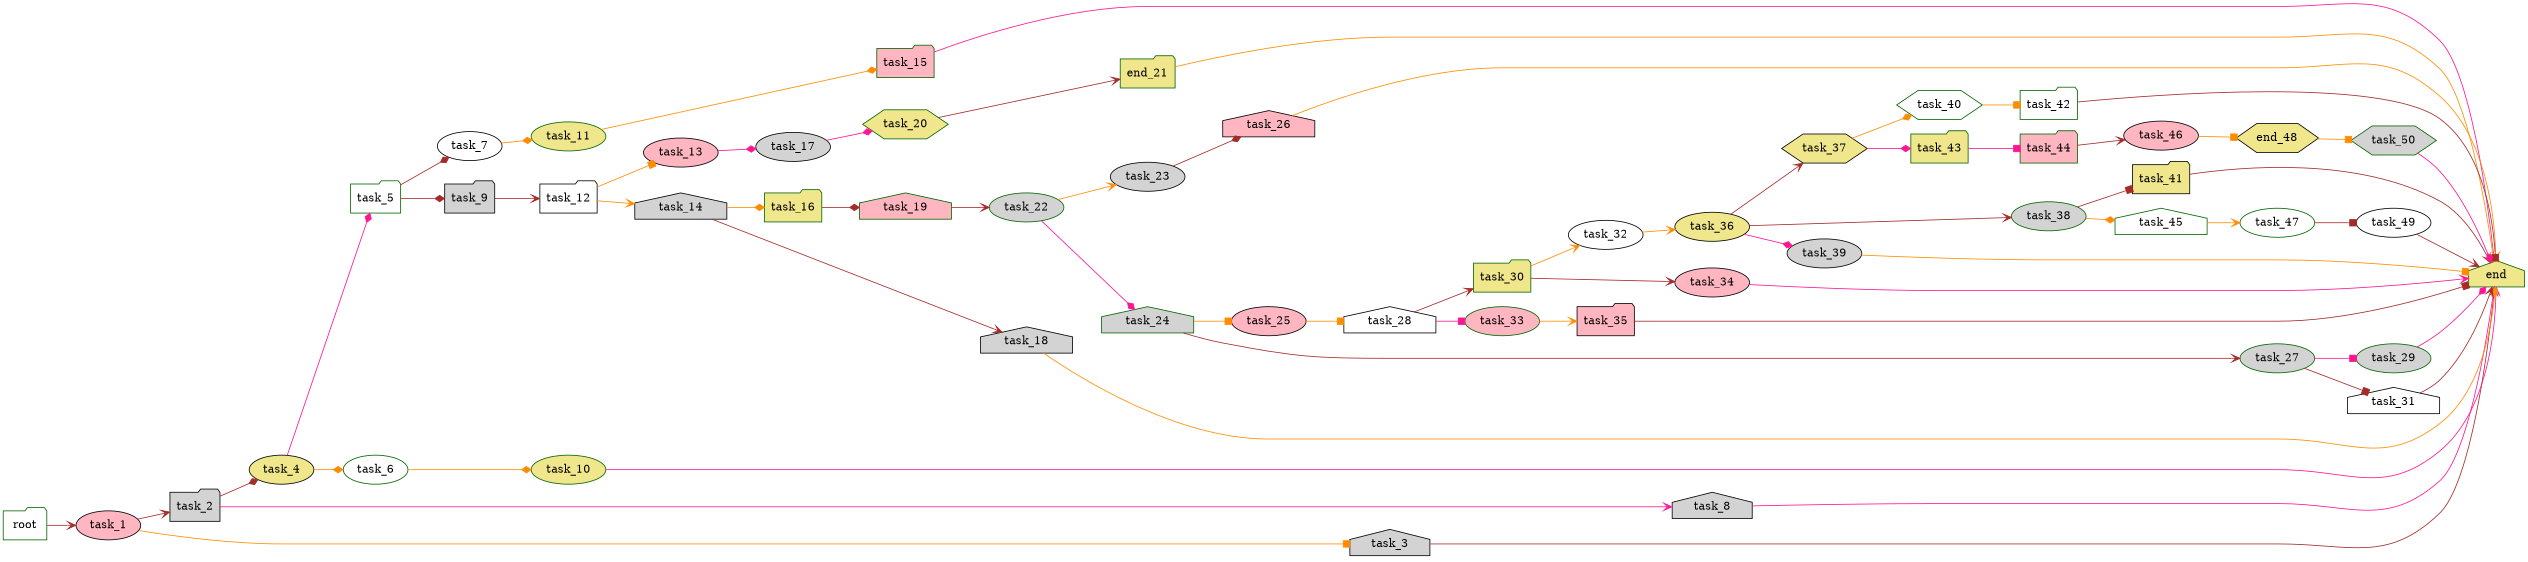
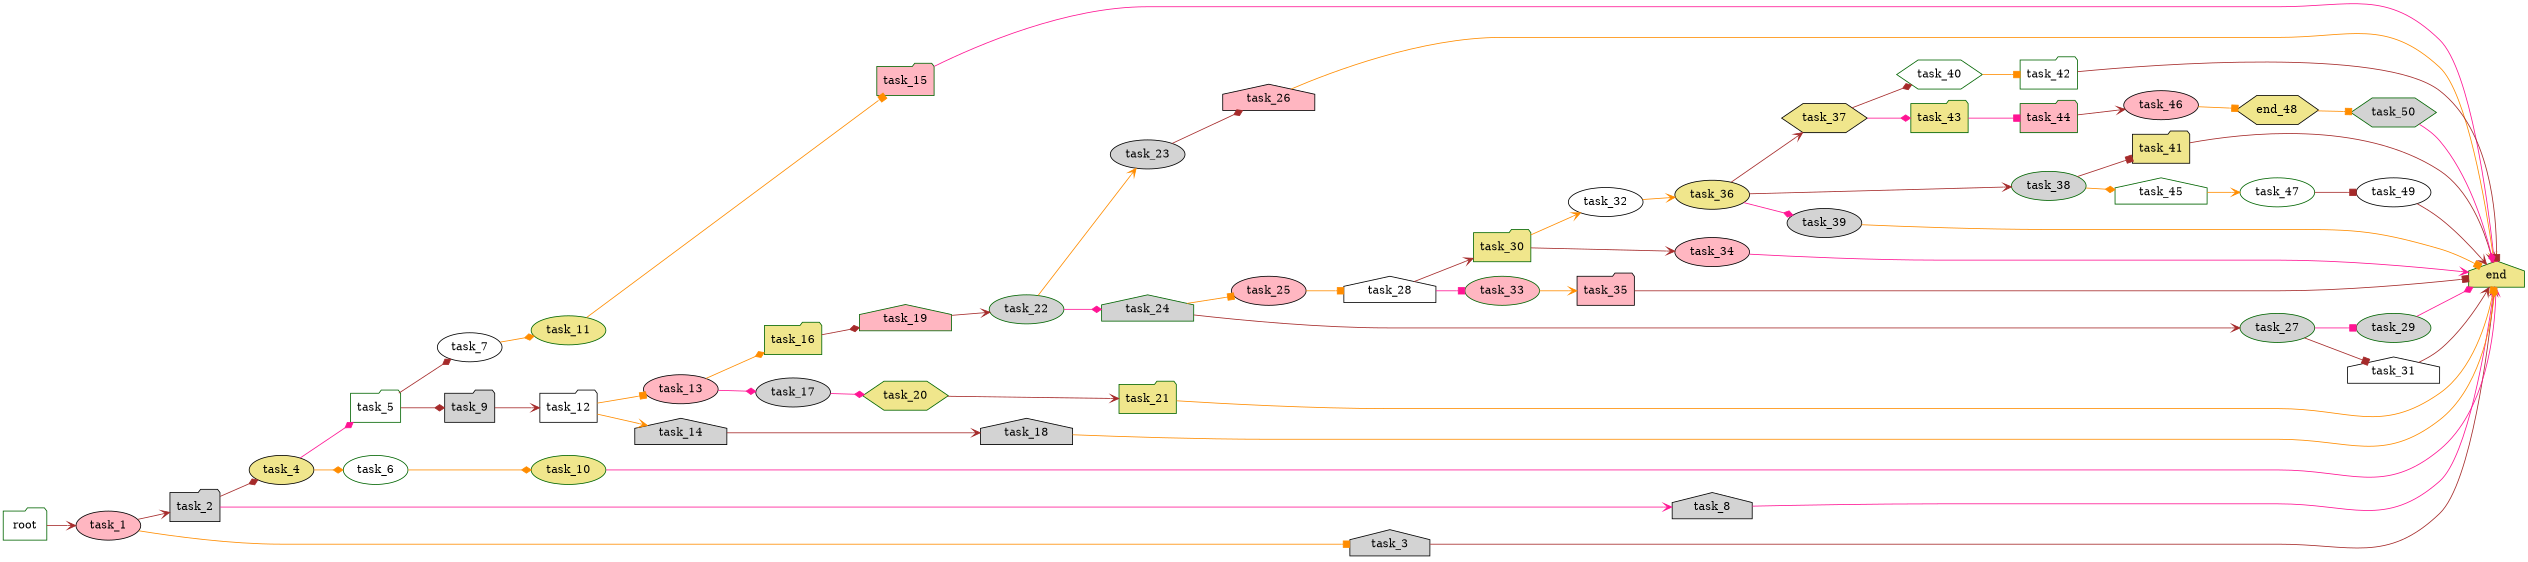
node "end_21": label "end_21" -> "task_21"
edge "task_11" -> "task_15": arrowhead diamond -> box
edge "task_37" -> "task_40": color darkorange -> brown
edge "task_14" -> "task_16": now "task_13" -> "task_16"
